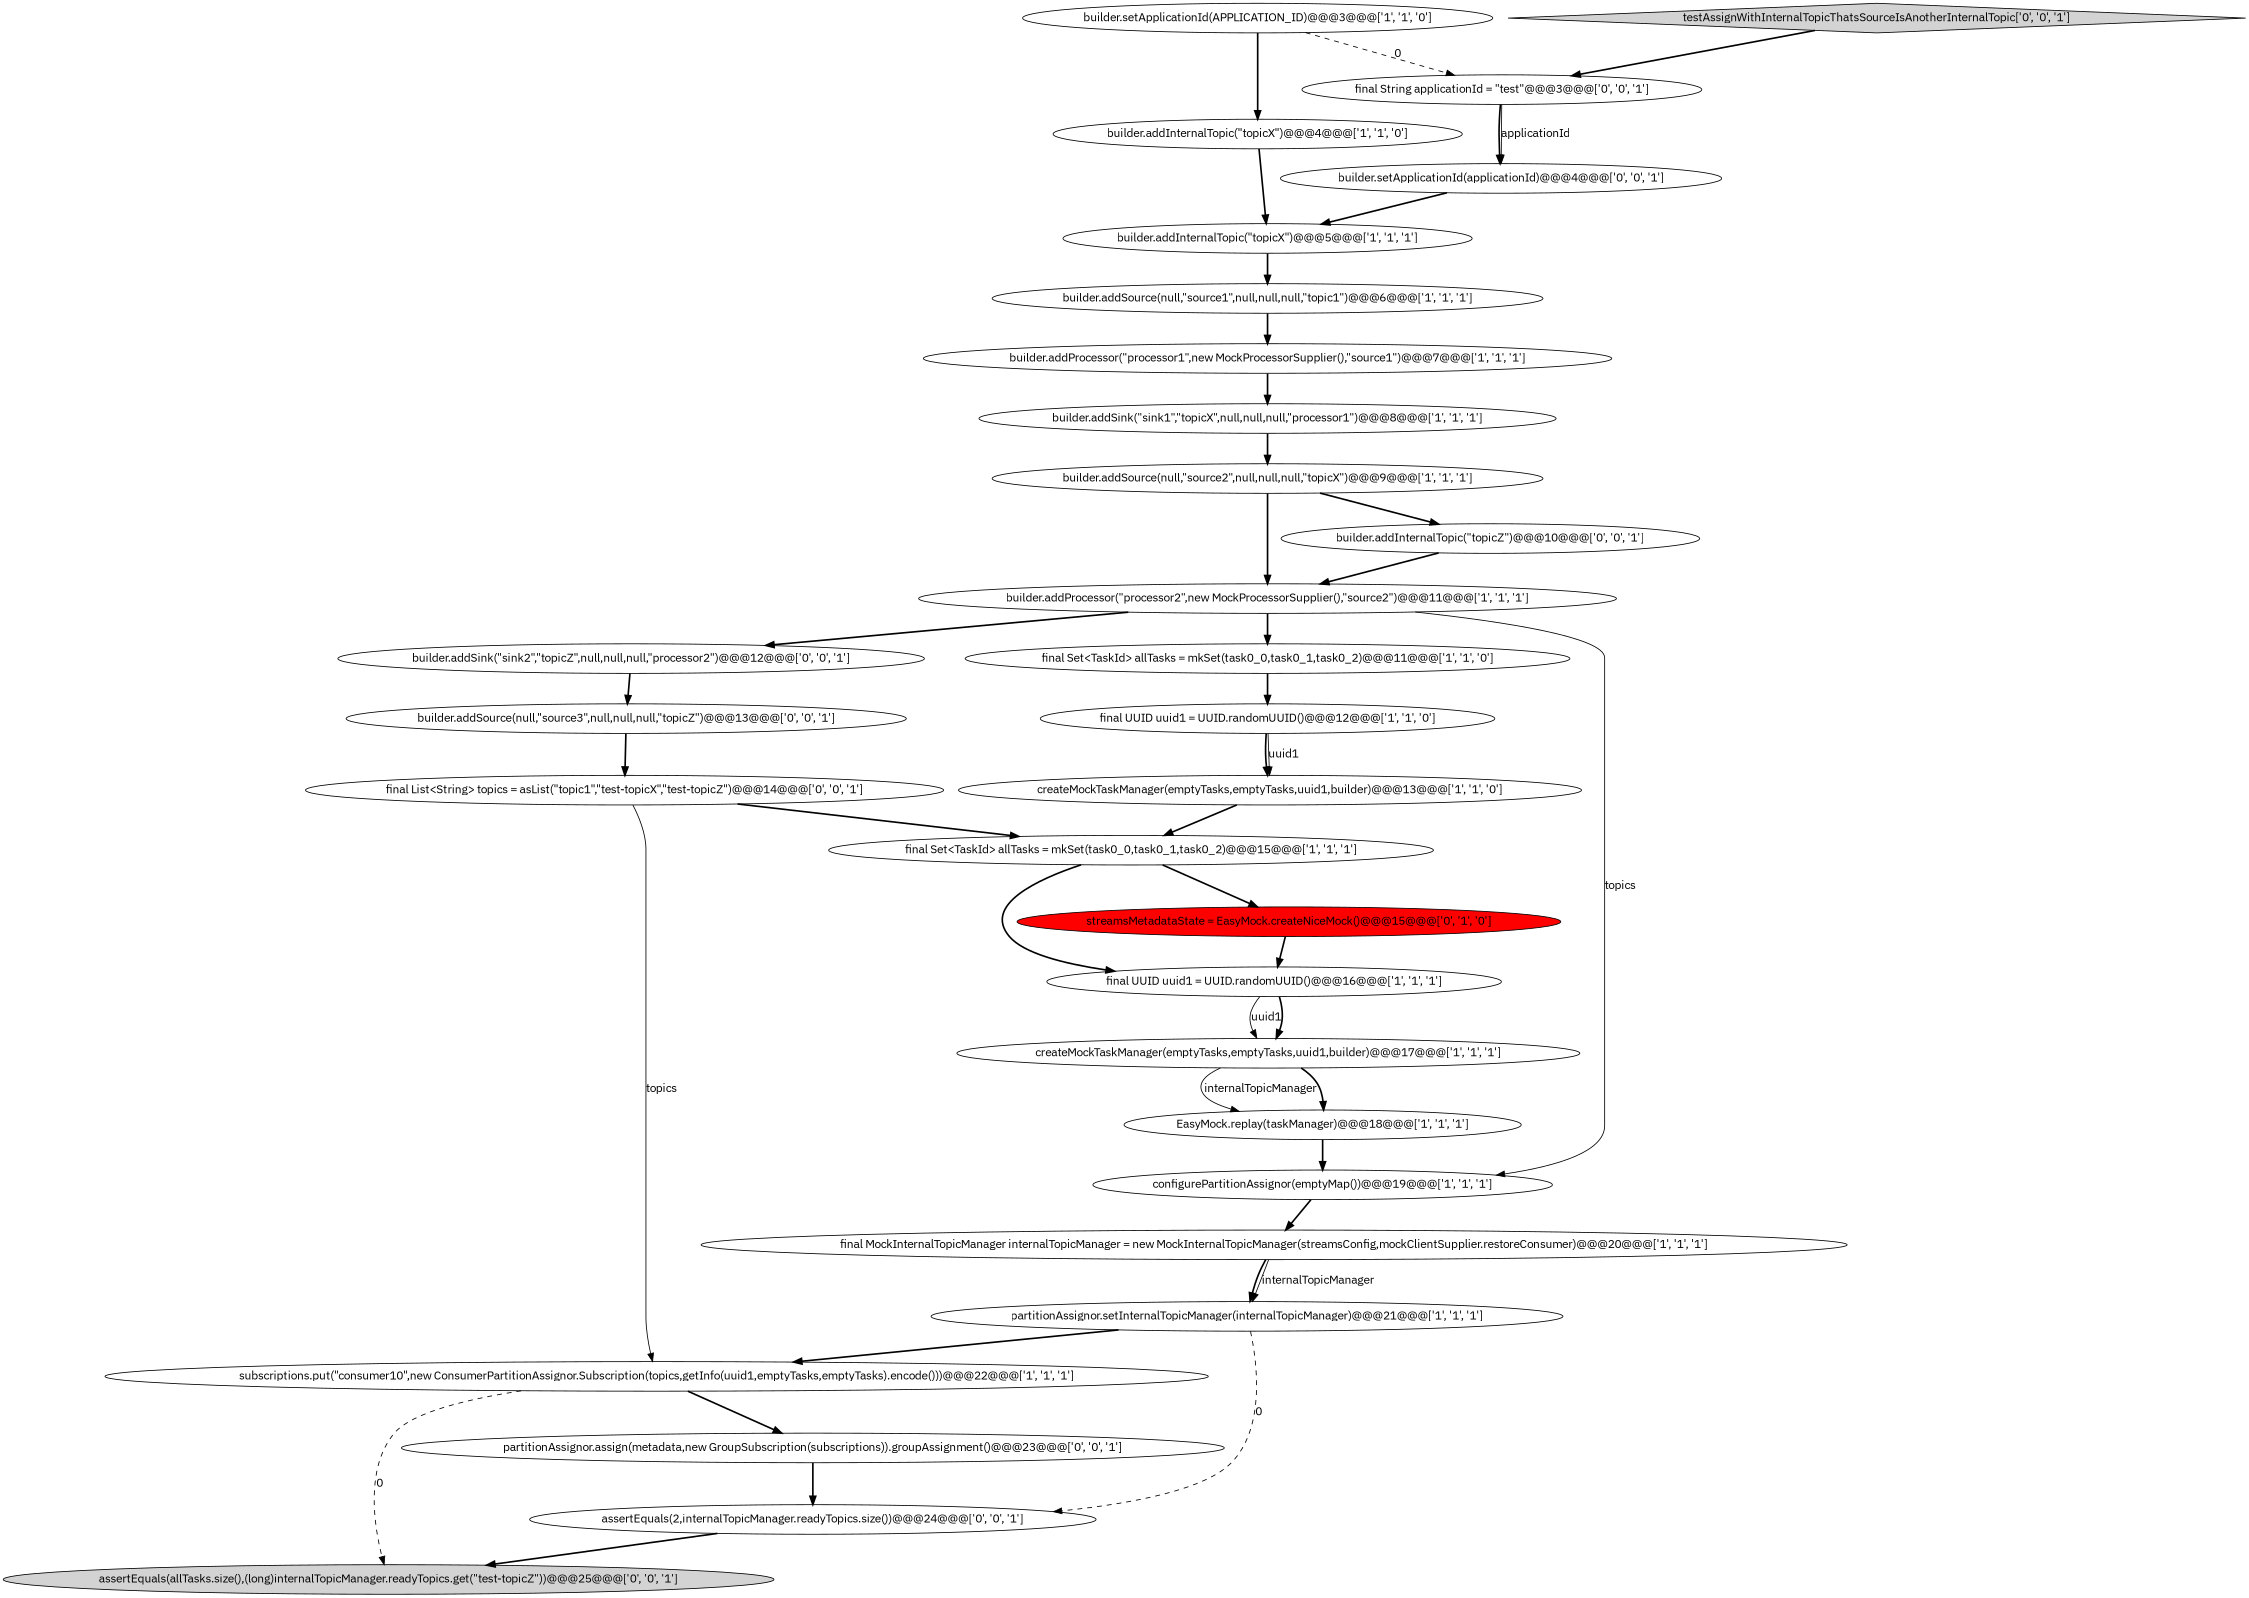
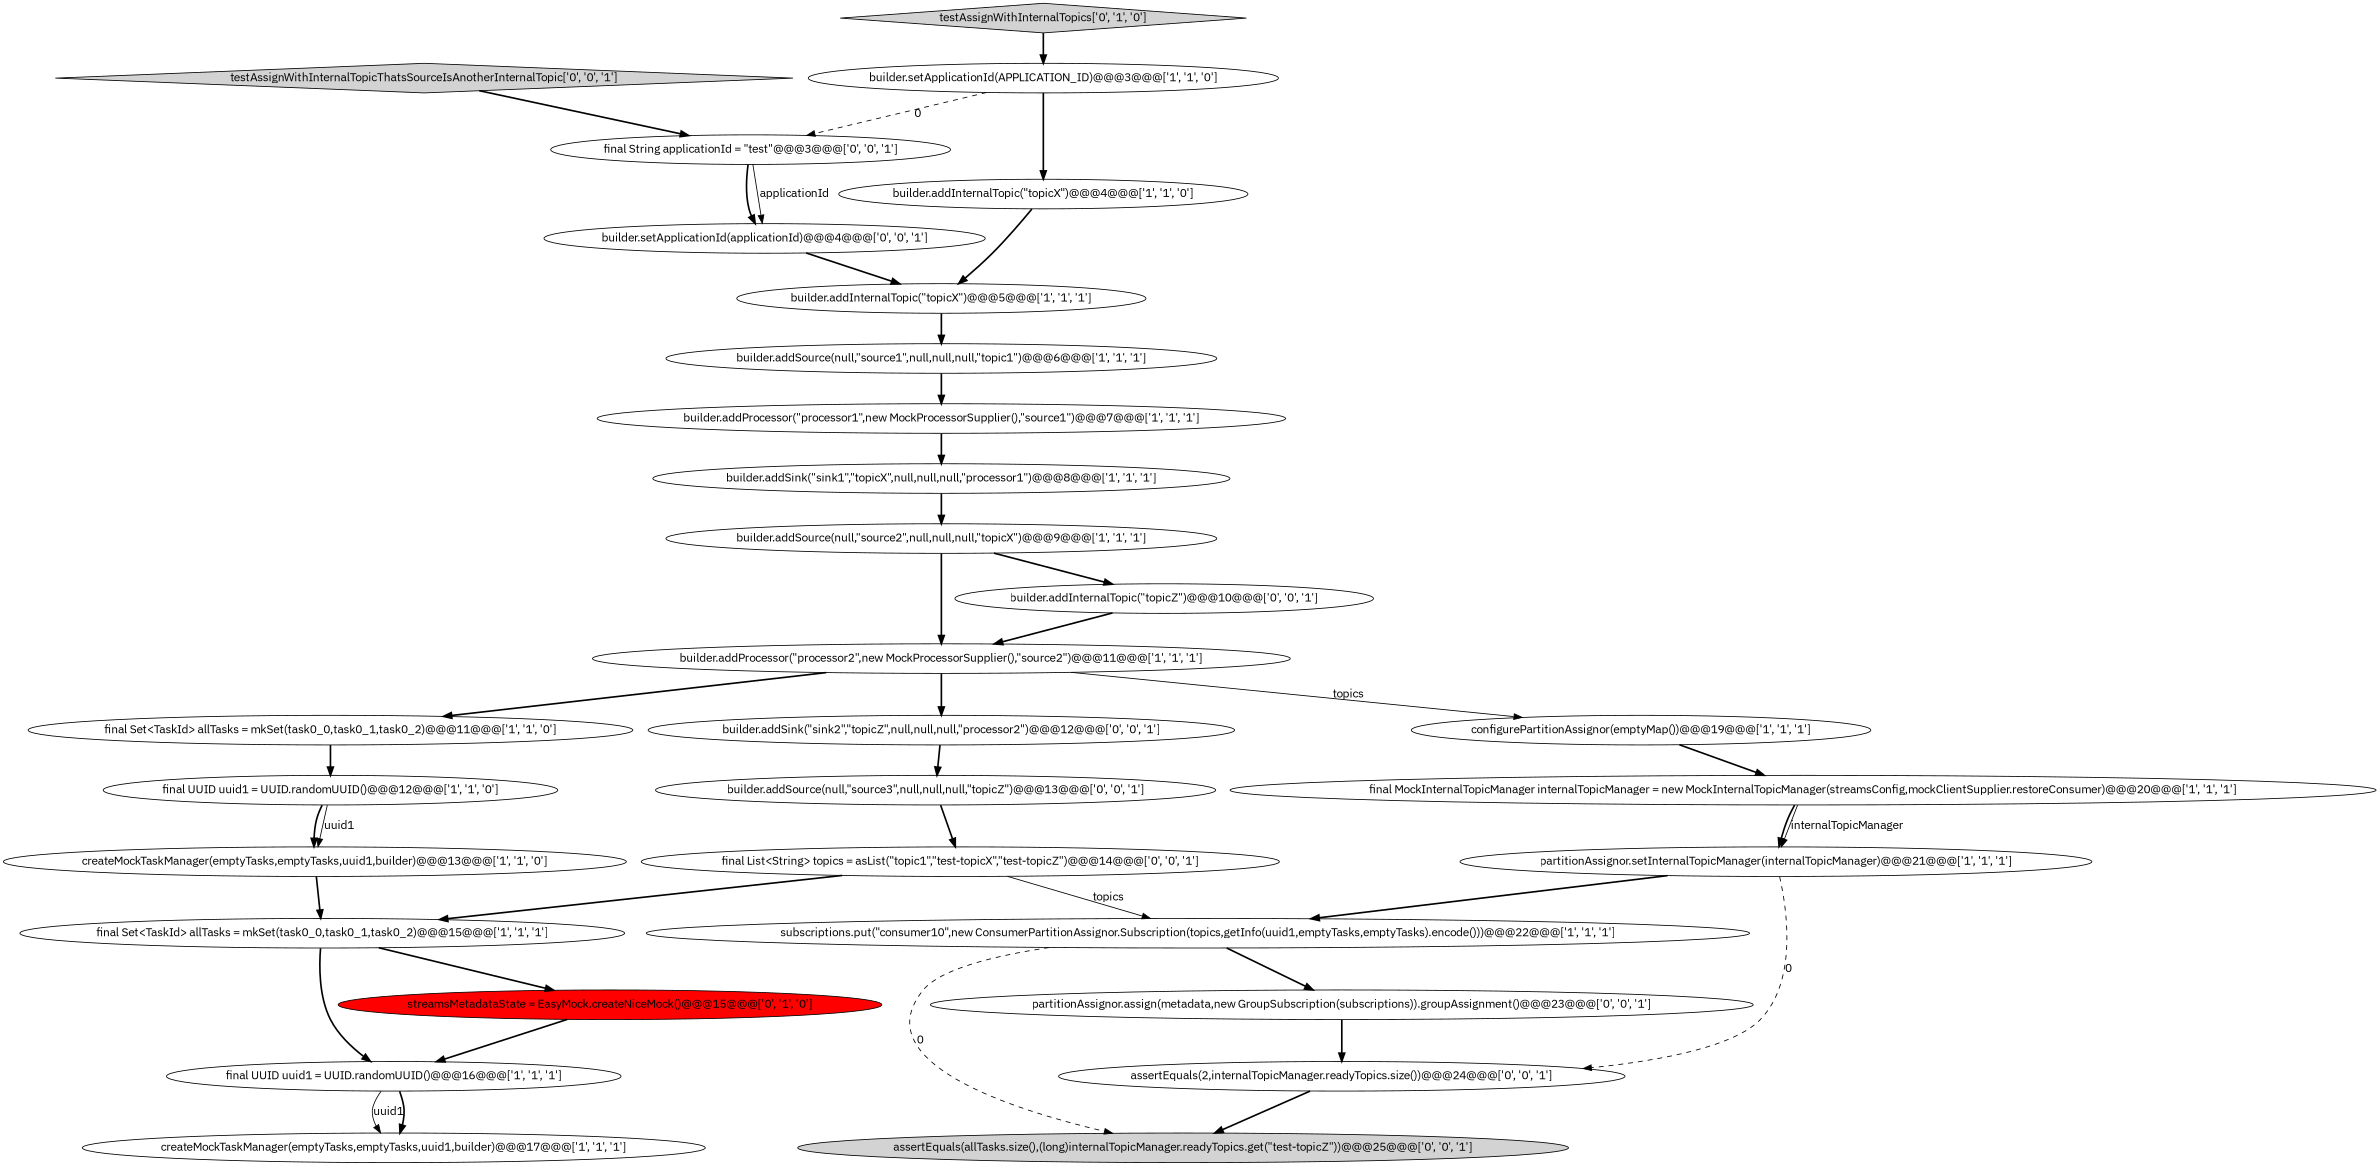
node "testAssignWithInternalTopics['0', '1', '0']": added
node "EasyMock.replay(taskManager)@@@18@@@['1', '1', '1']": removed
